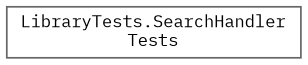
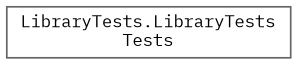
node "LibraryTests.SearchHandler Tests": label "LibraryTests.SearchHandler Tests" -> "LibraryTests.LibraryTests Tests"
